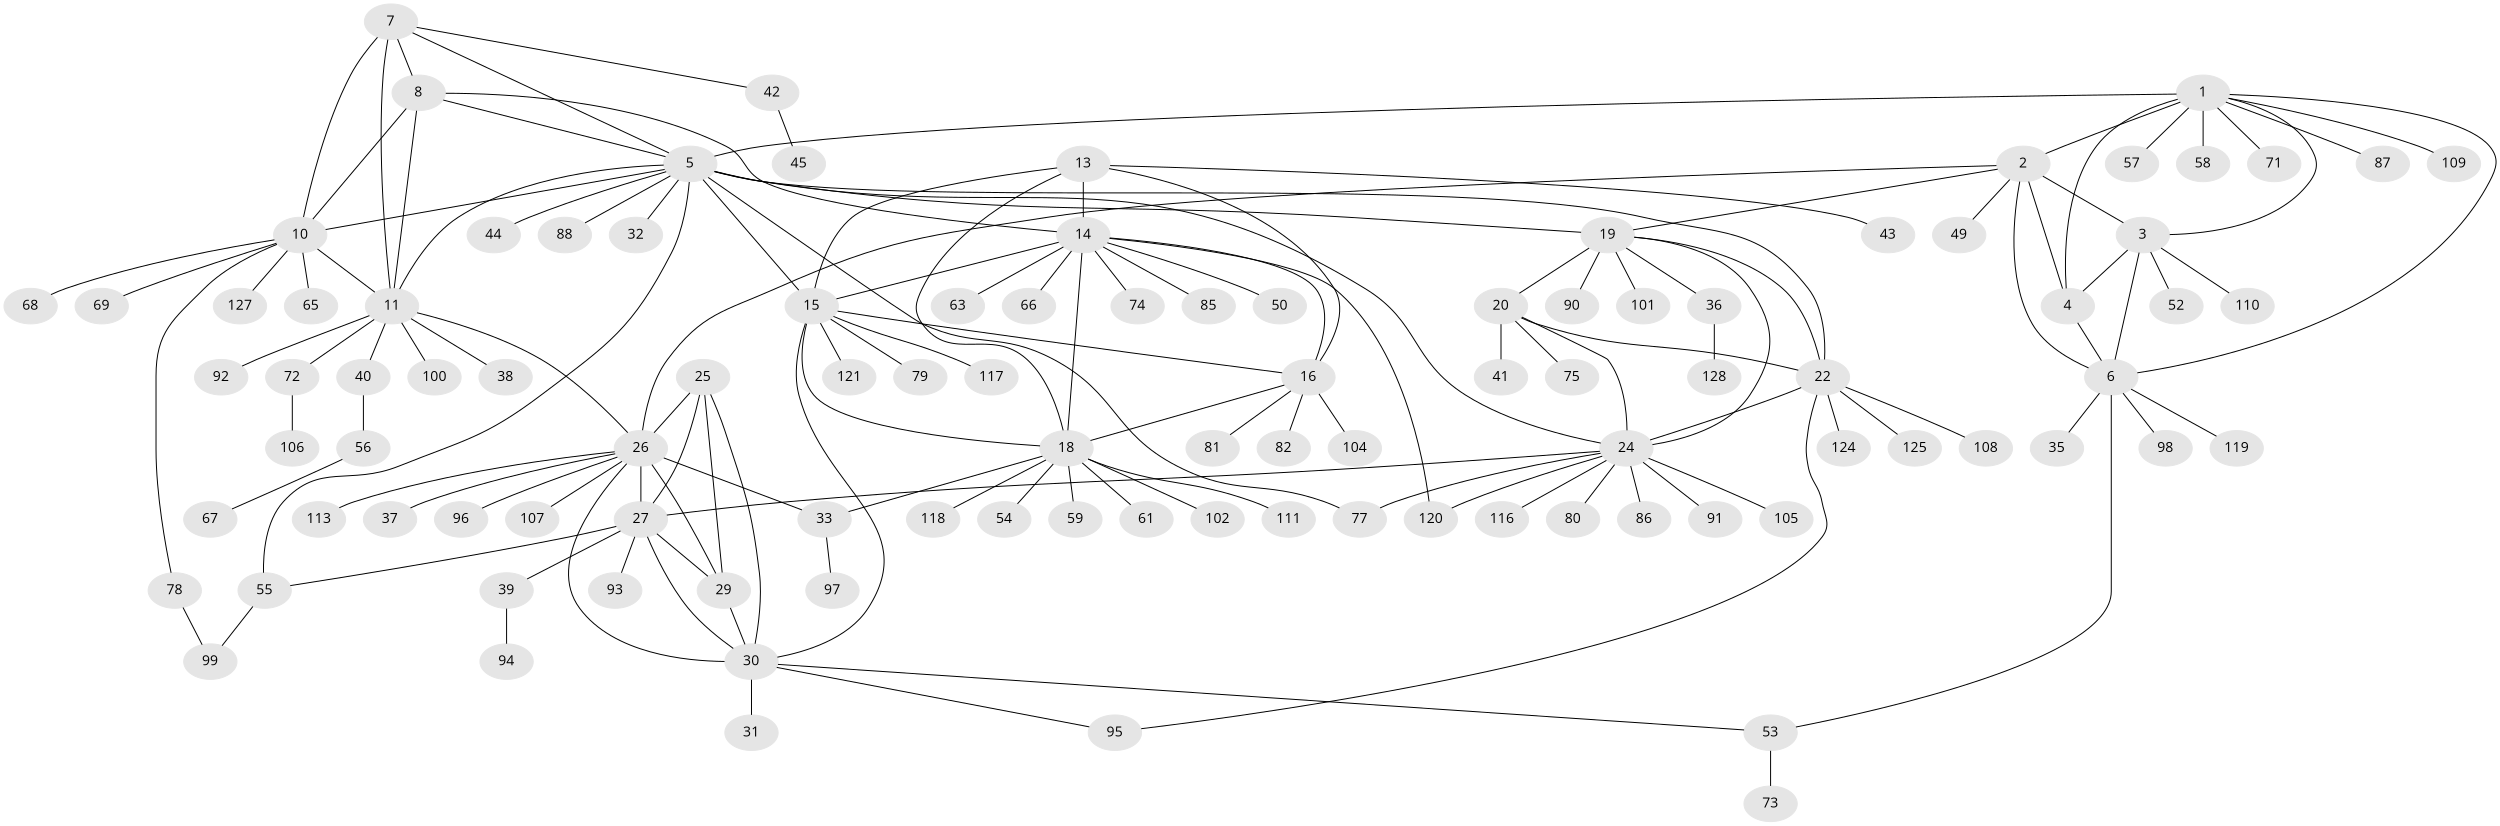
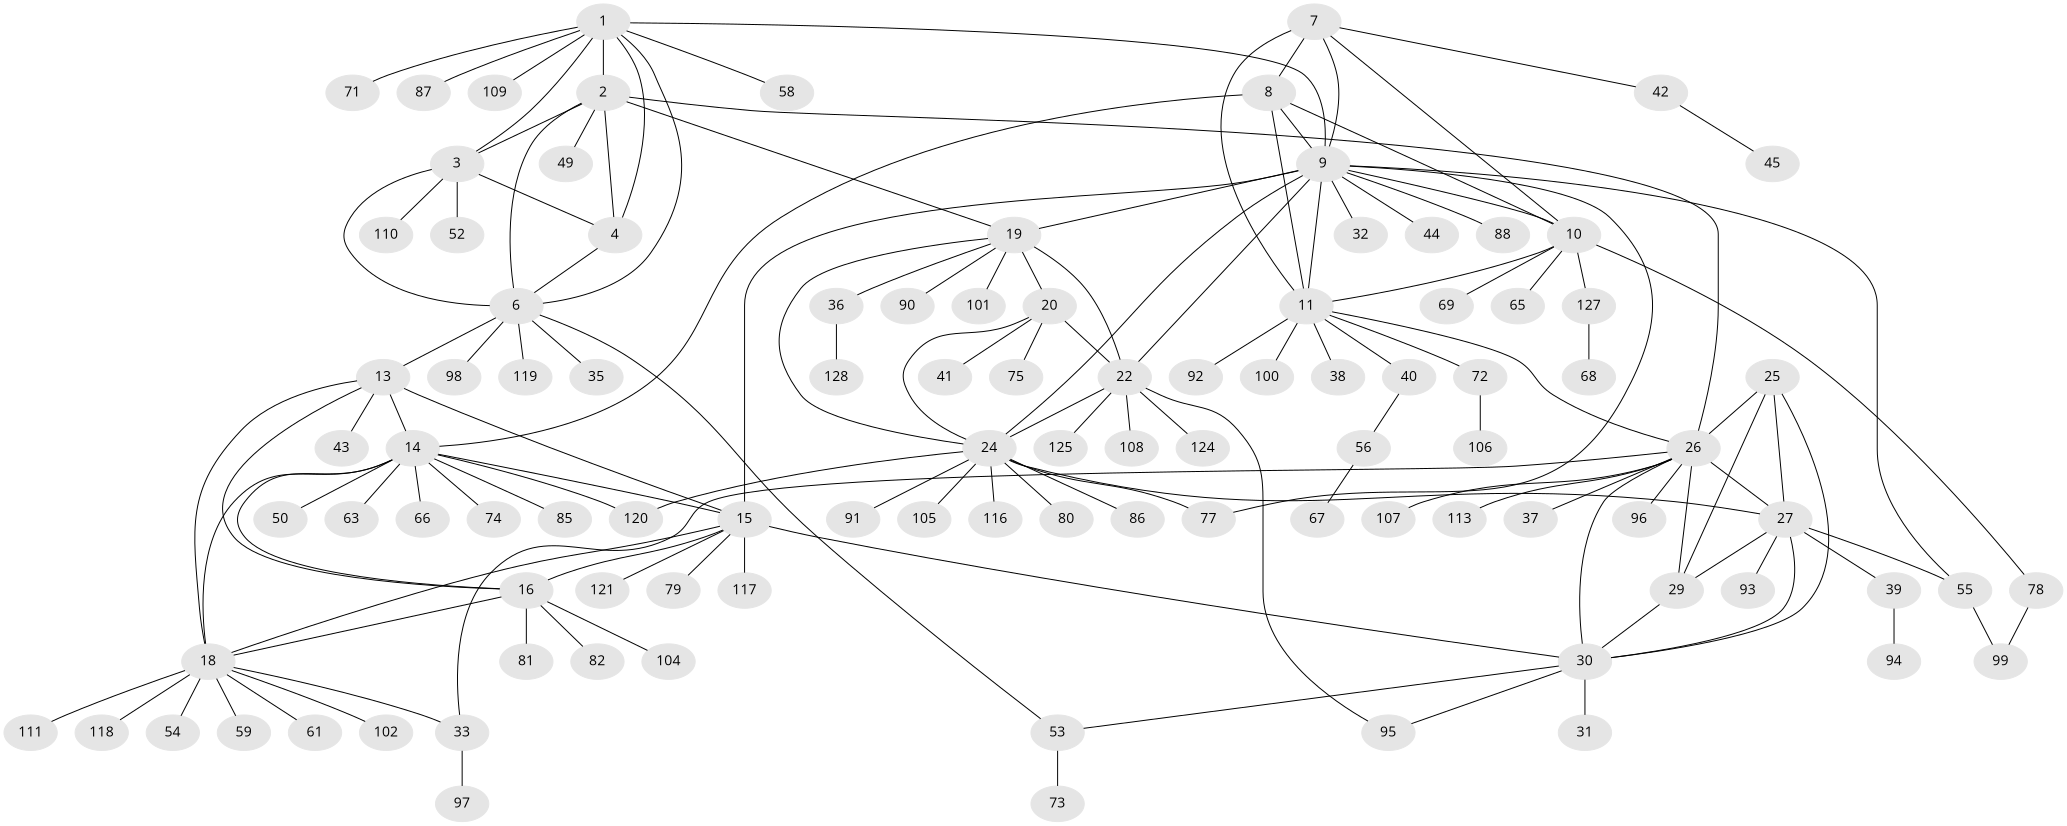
node "5": label "5" -> "9"
node "57": removed
edge "10" -- "68": now "127" -- "68"
edge "6" -- "13": added
